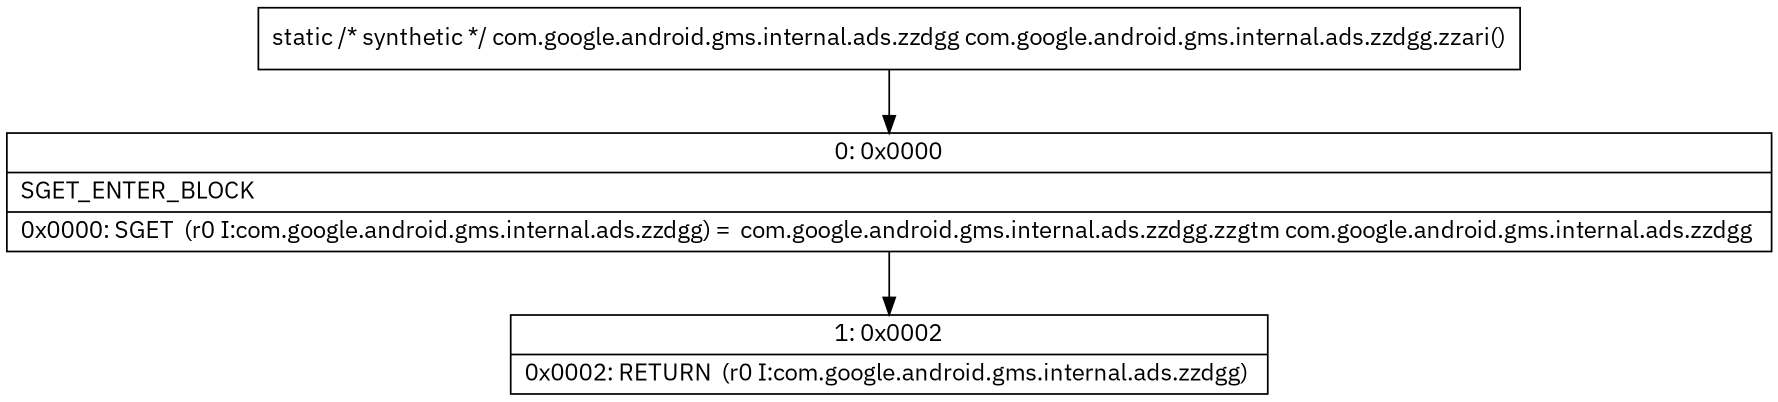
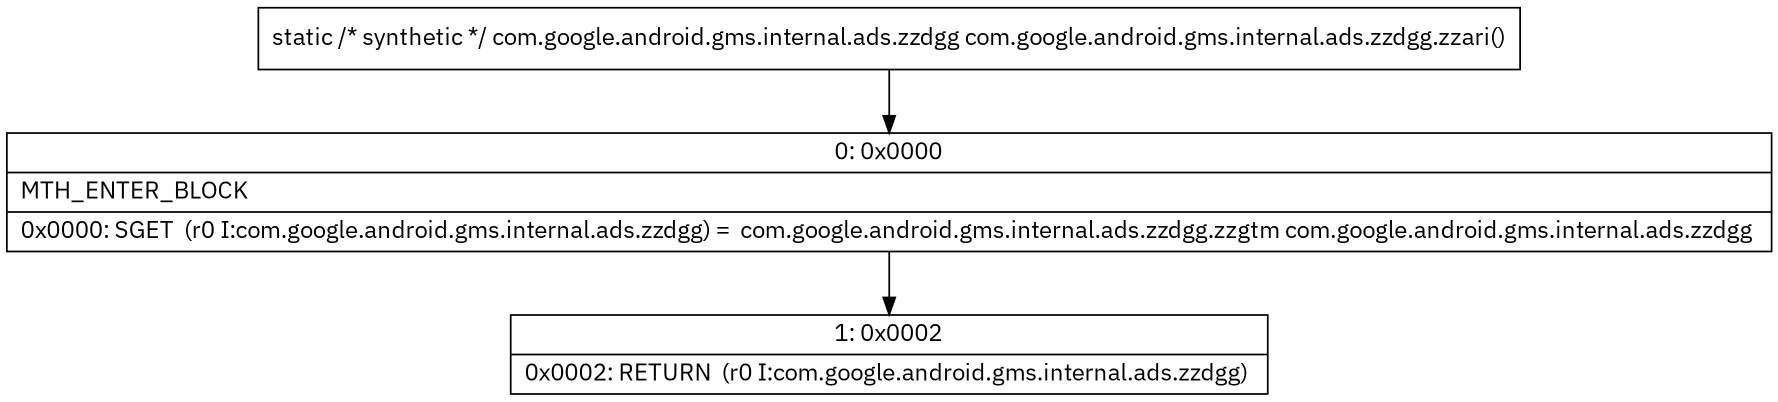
node "0: 0x0000": text "SGET_ENTER_BLOCK" -> "MTH_ENTER_BLOCK"
